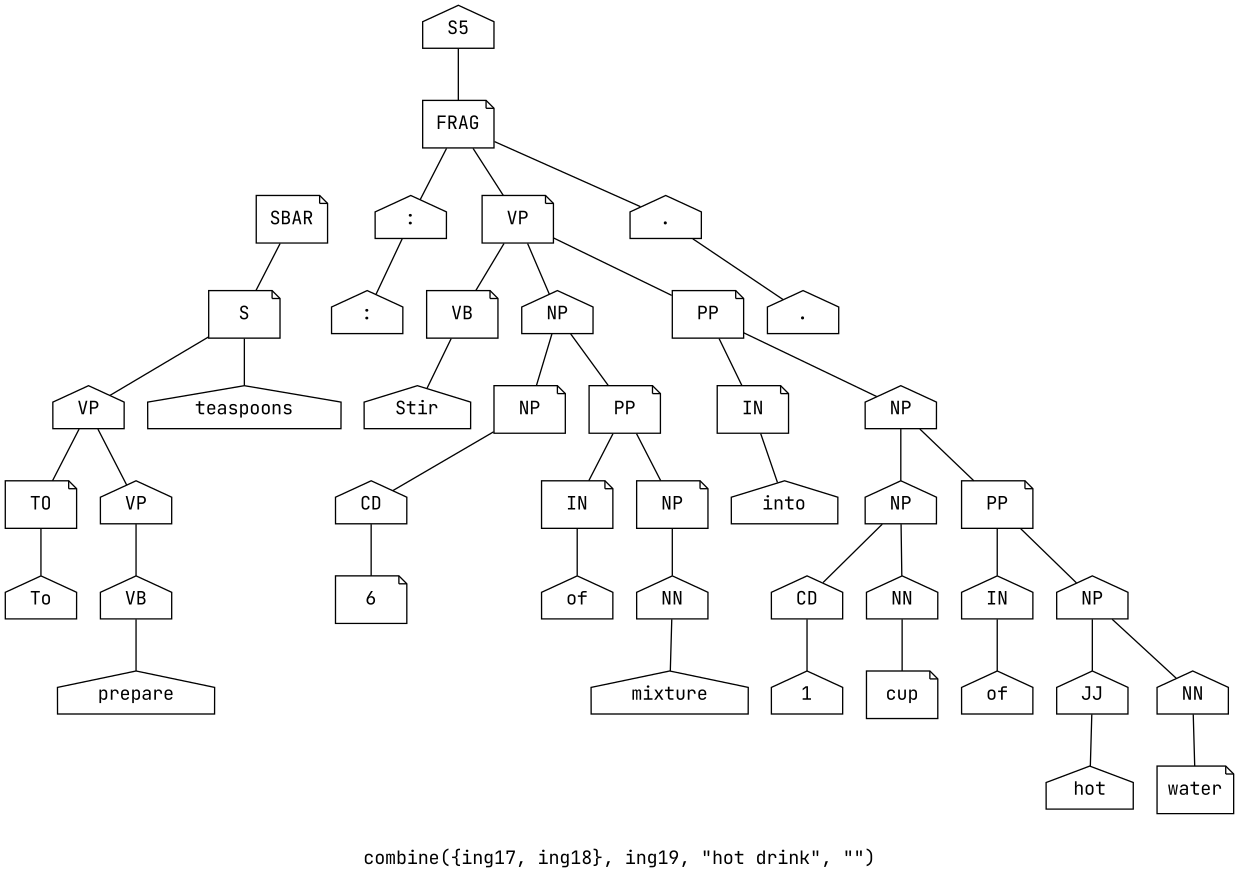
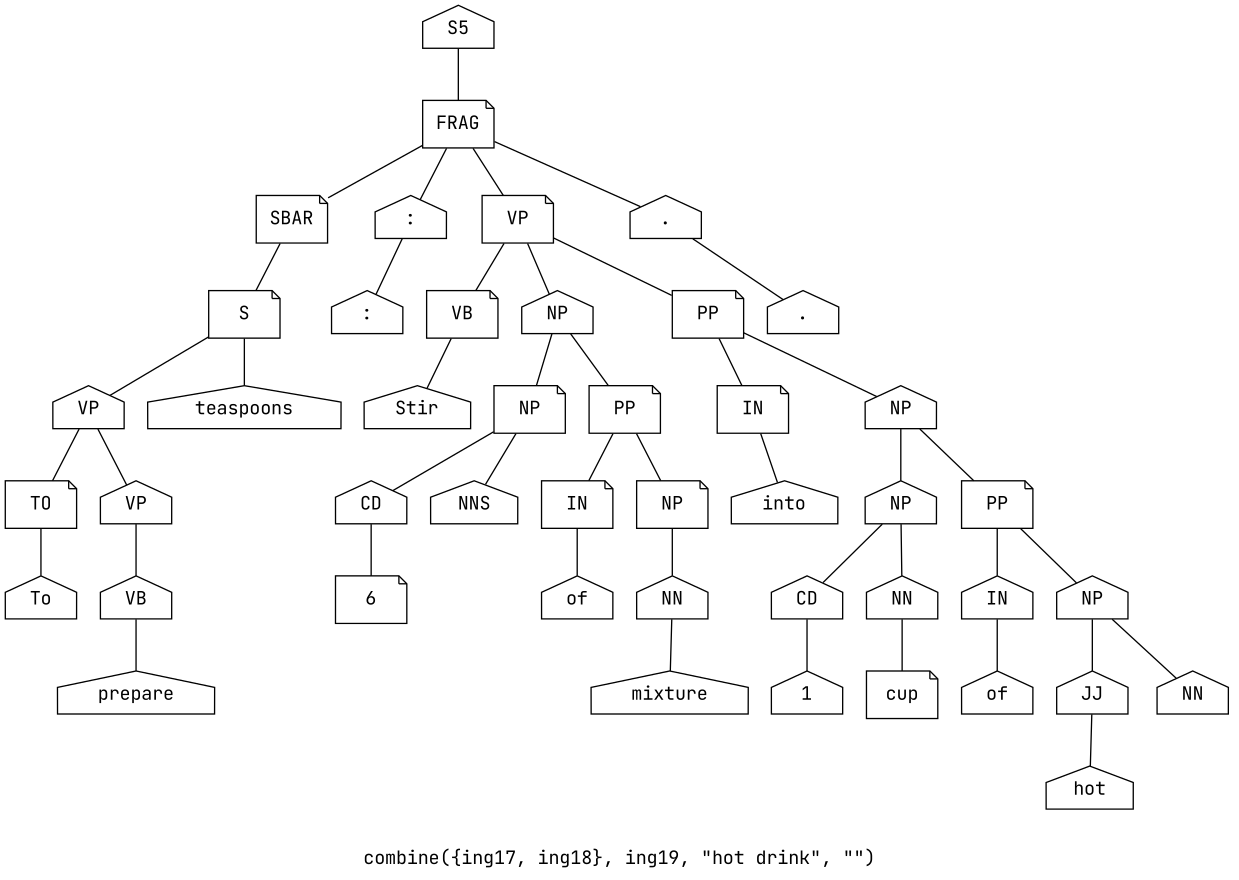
edge "FRAG" -- "SBAR": added
node "NNS": added
node "water": removed
